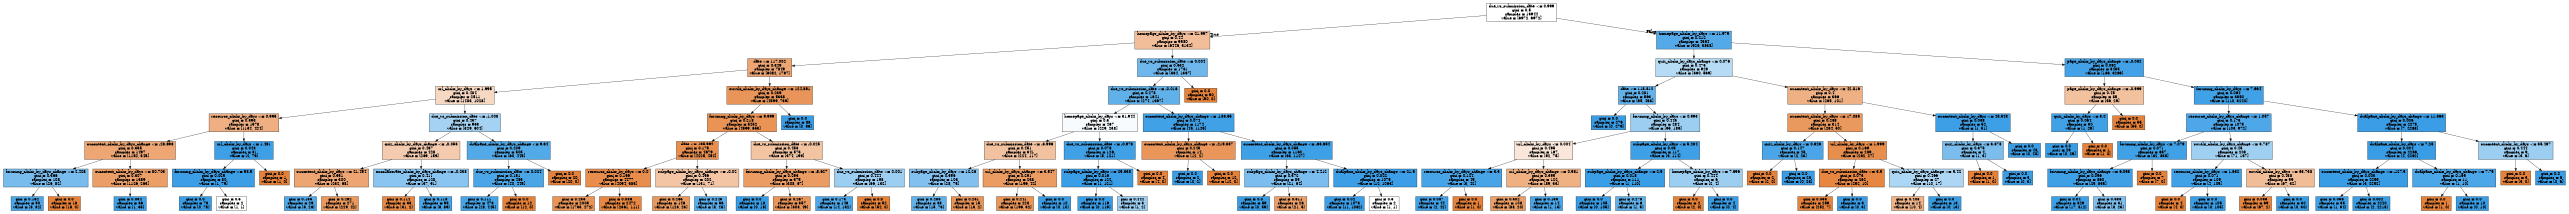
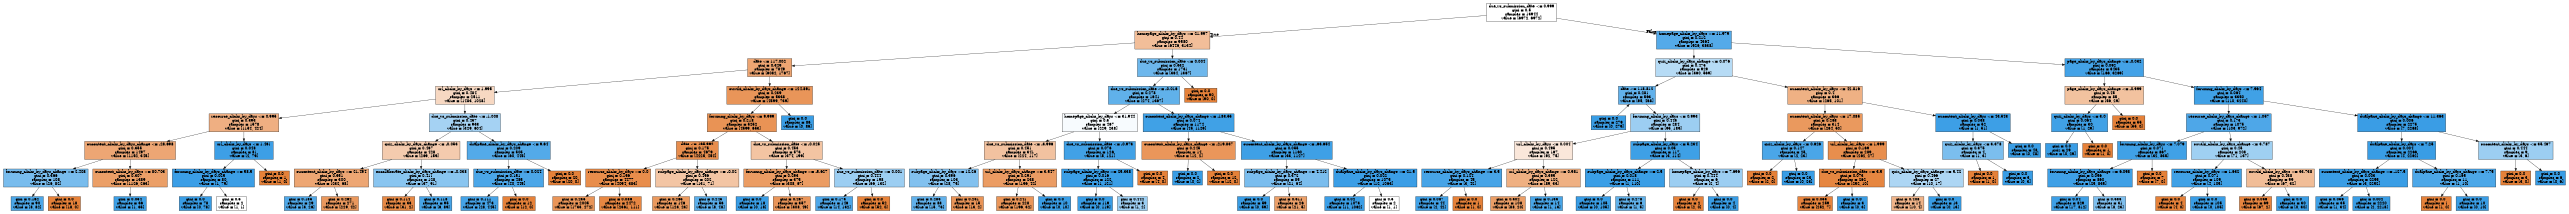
edge "date <= 118.812 gini = 0.281 samples = 563 value = [95, 468]" -> "gini = 0.0 samples = 279 value = [0, 279]": reversed
